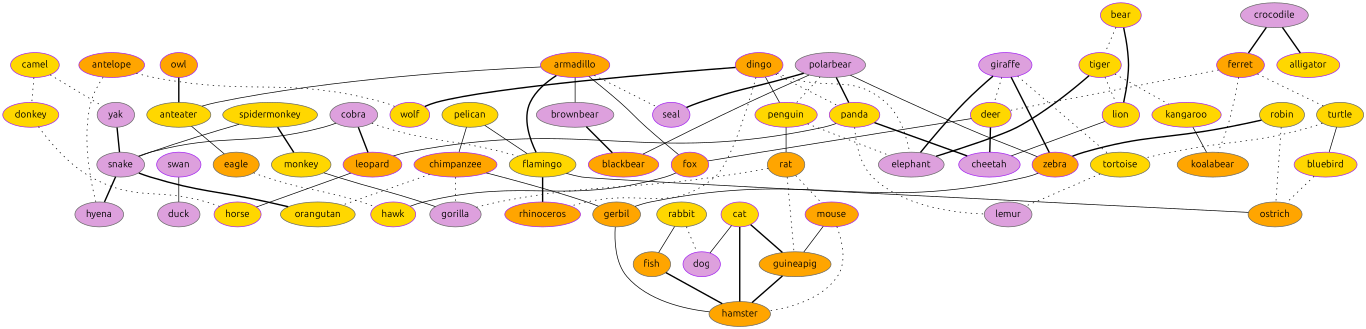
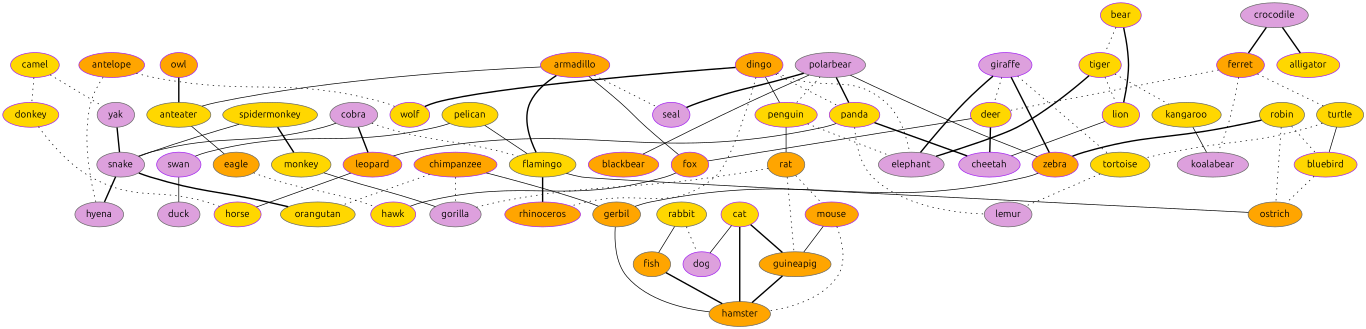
node "brownbear": removed
node "kangaroo": color purple -> gray40
edge "pelican" -- "chimpanzee": now "pelican" -- "swan"
edge "robin" -- "bluebird": added
node "koalabear": fillcolor orange -> plum
